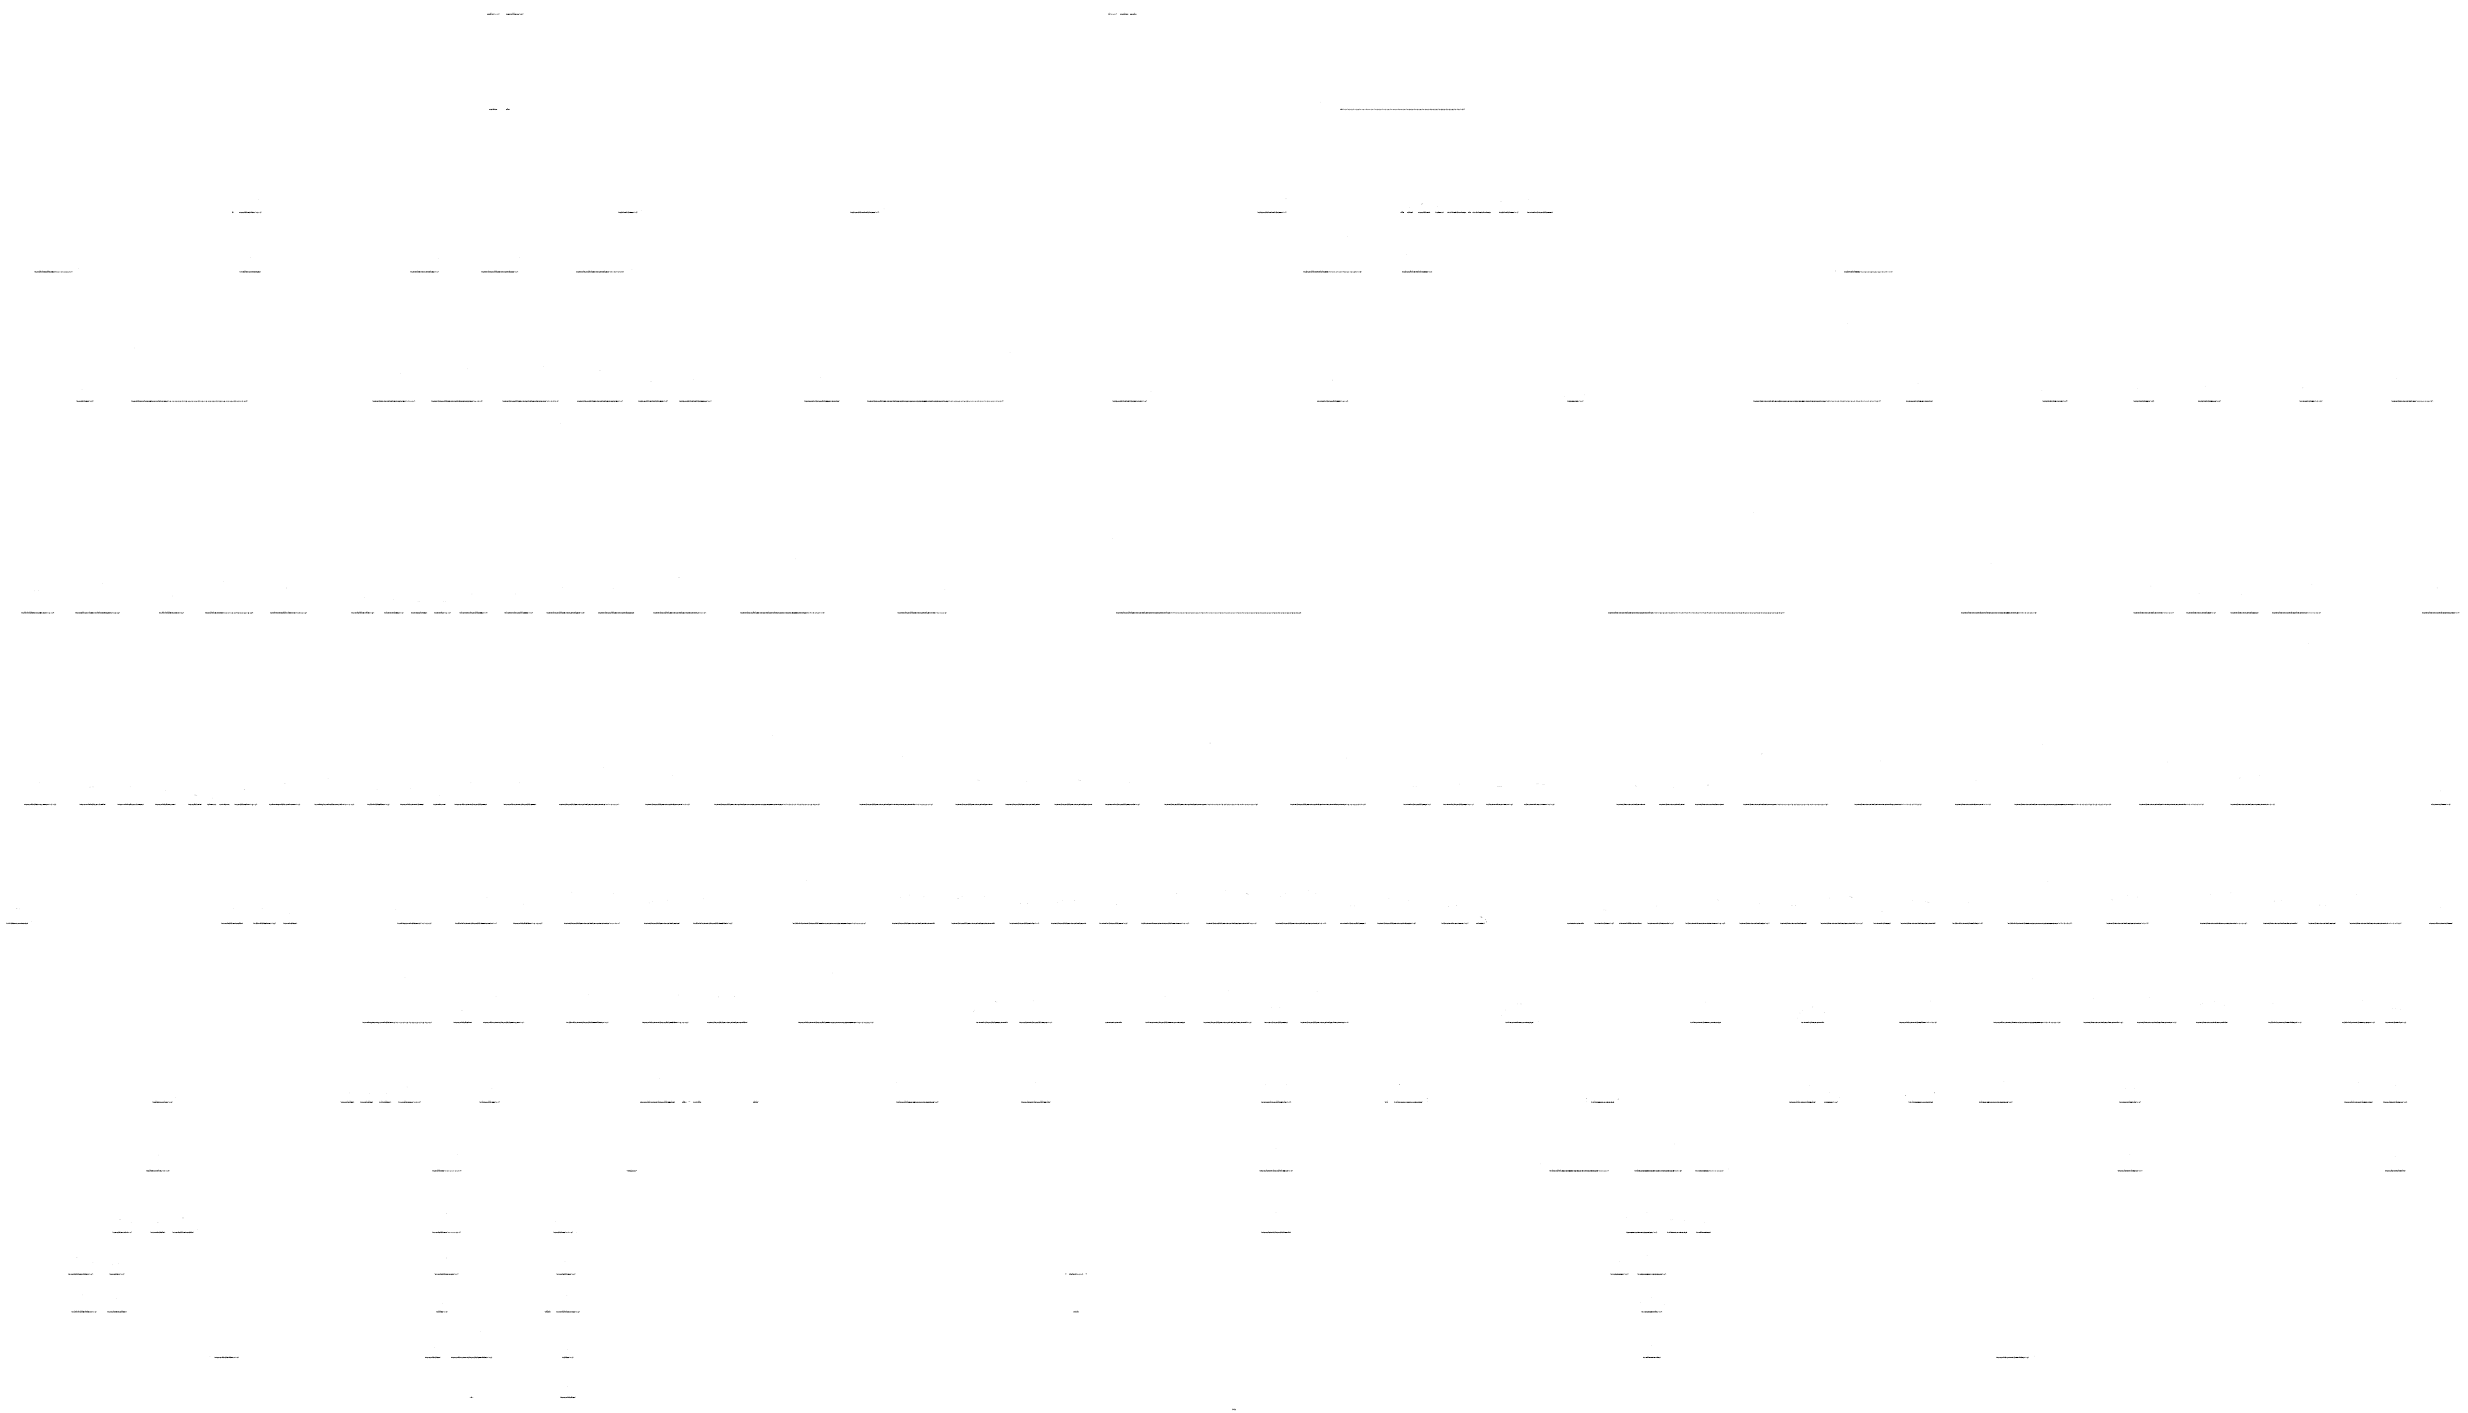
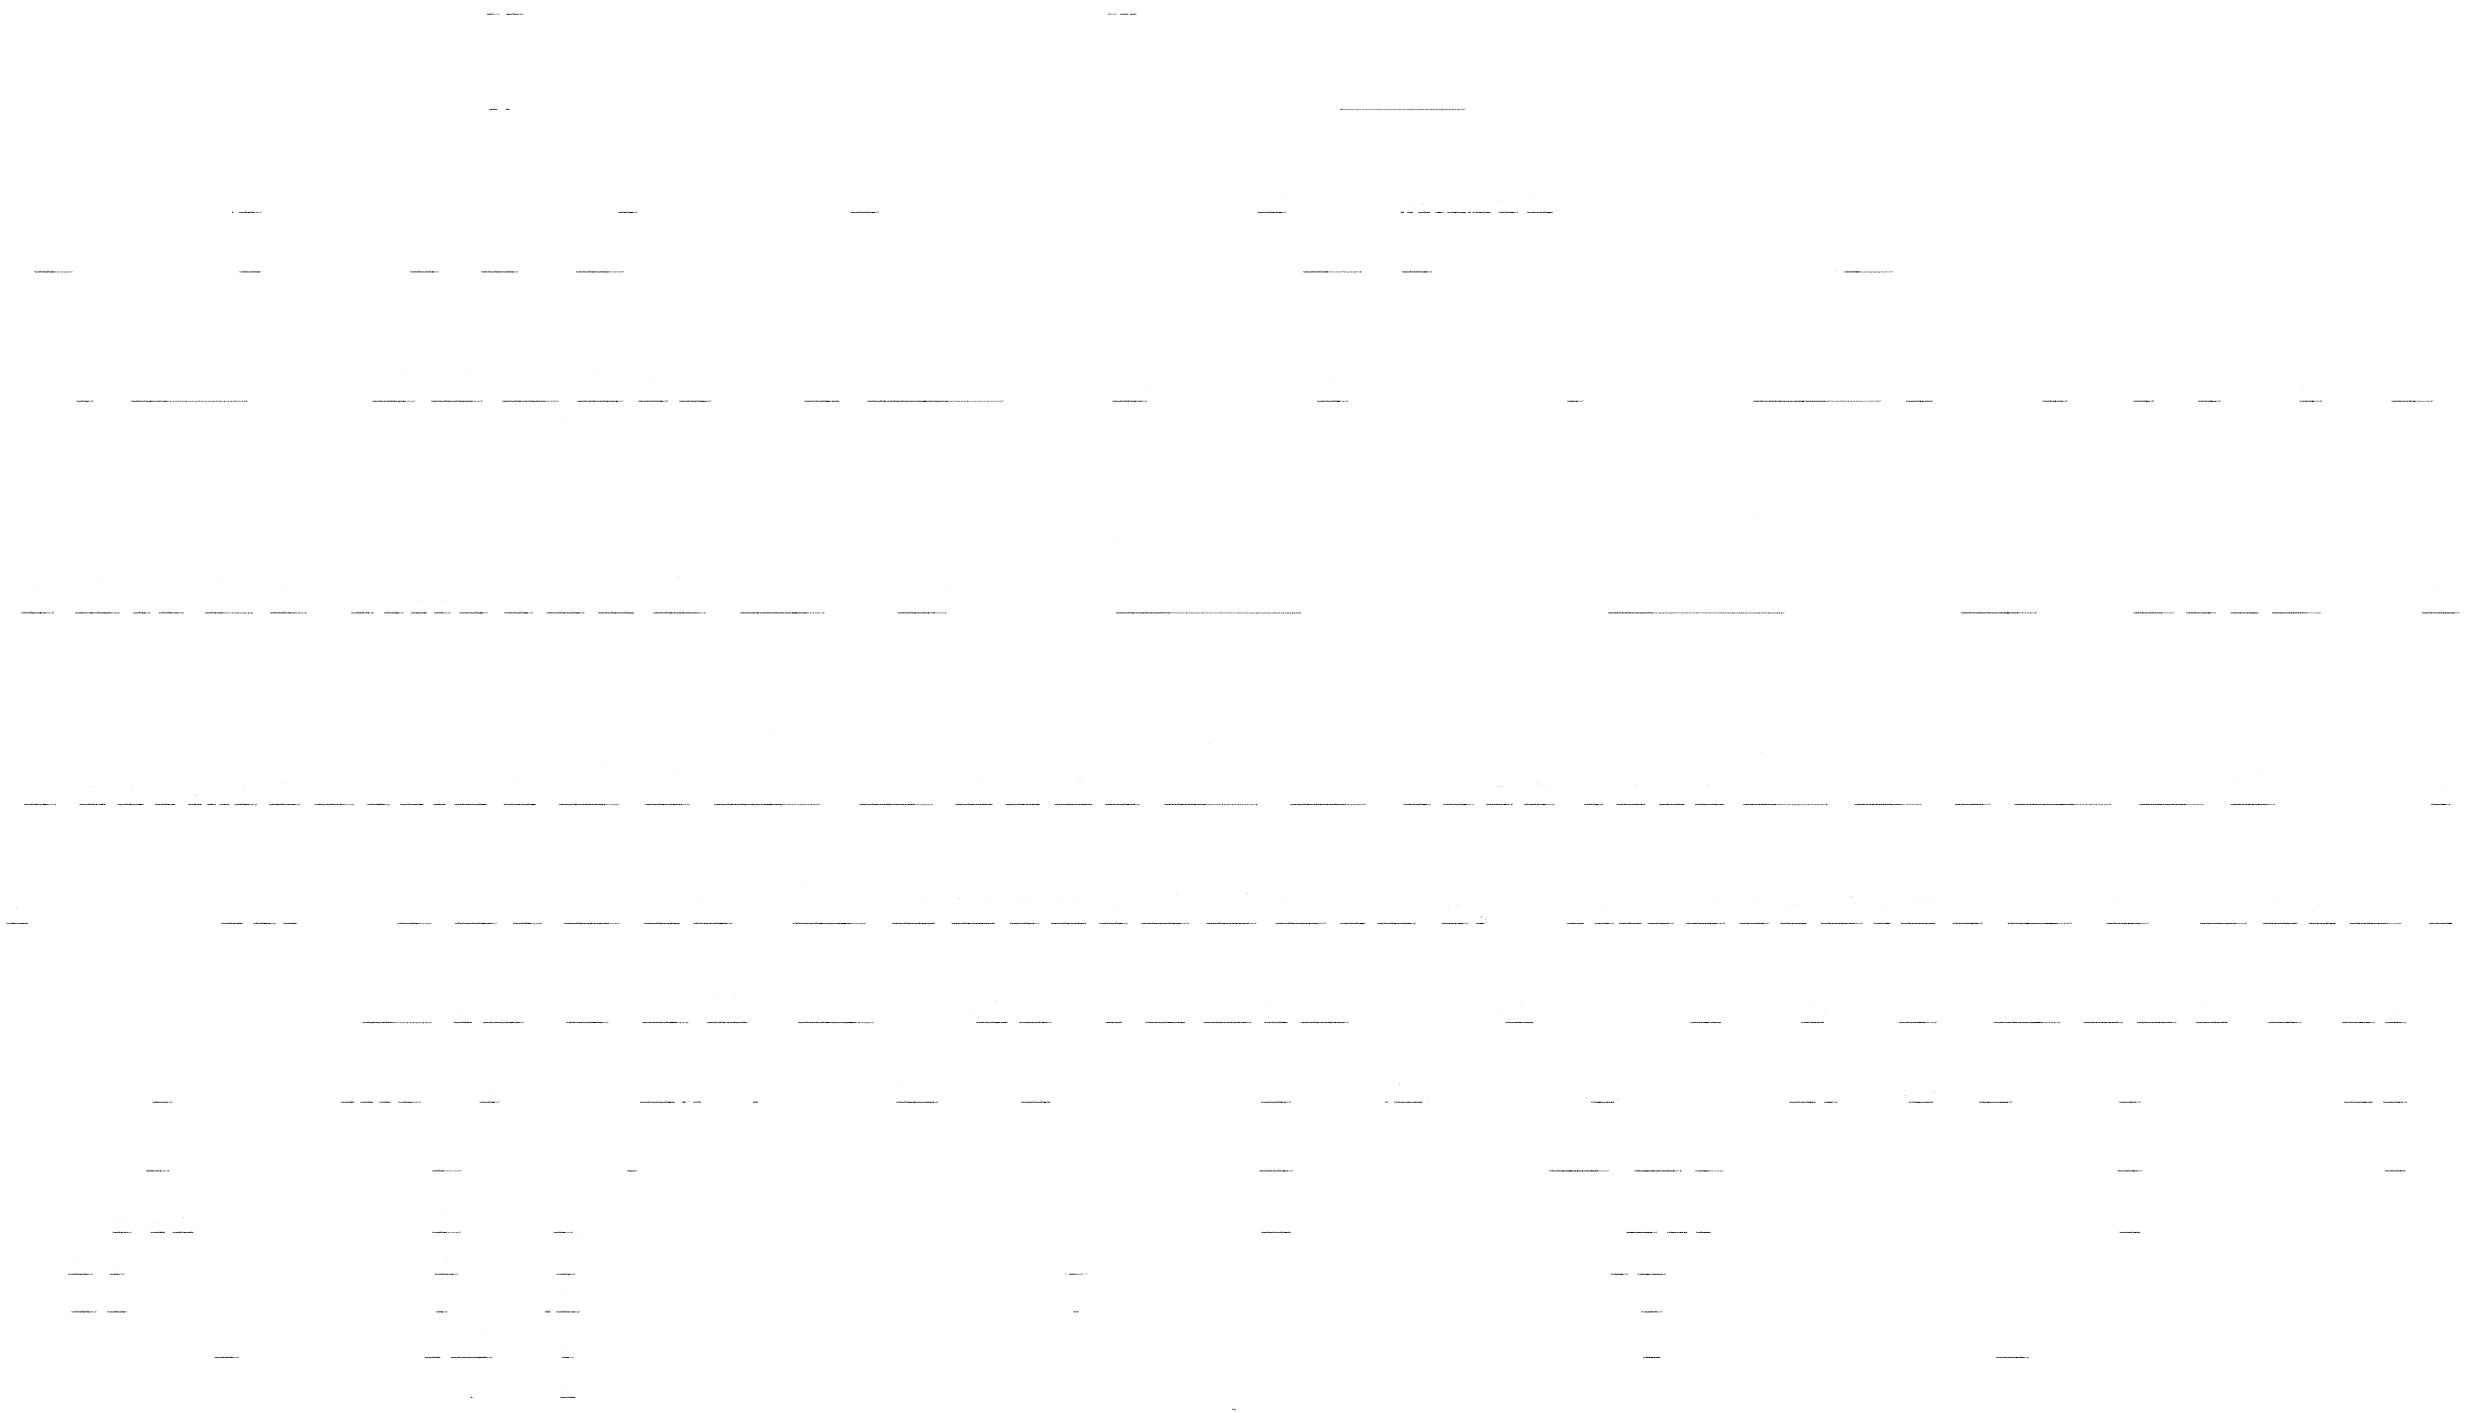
node "{_ZNSt6vectorI6attackSaIS0_EE5beginEv|{<s0>357}}": added
node "{_ZNSt17_Rb_tree_iteratorISt4pairIKiiEEppEv|{<s0>525}}": added
node "{_ZNK9__gnu_cxx16__aligned_membufISt4pairIKiiEE7_M_addrEv}": added
